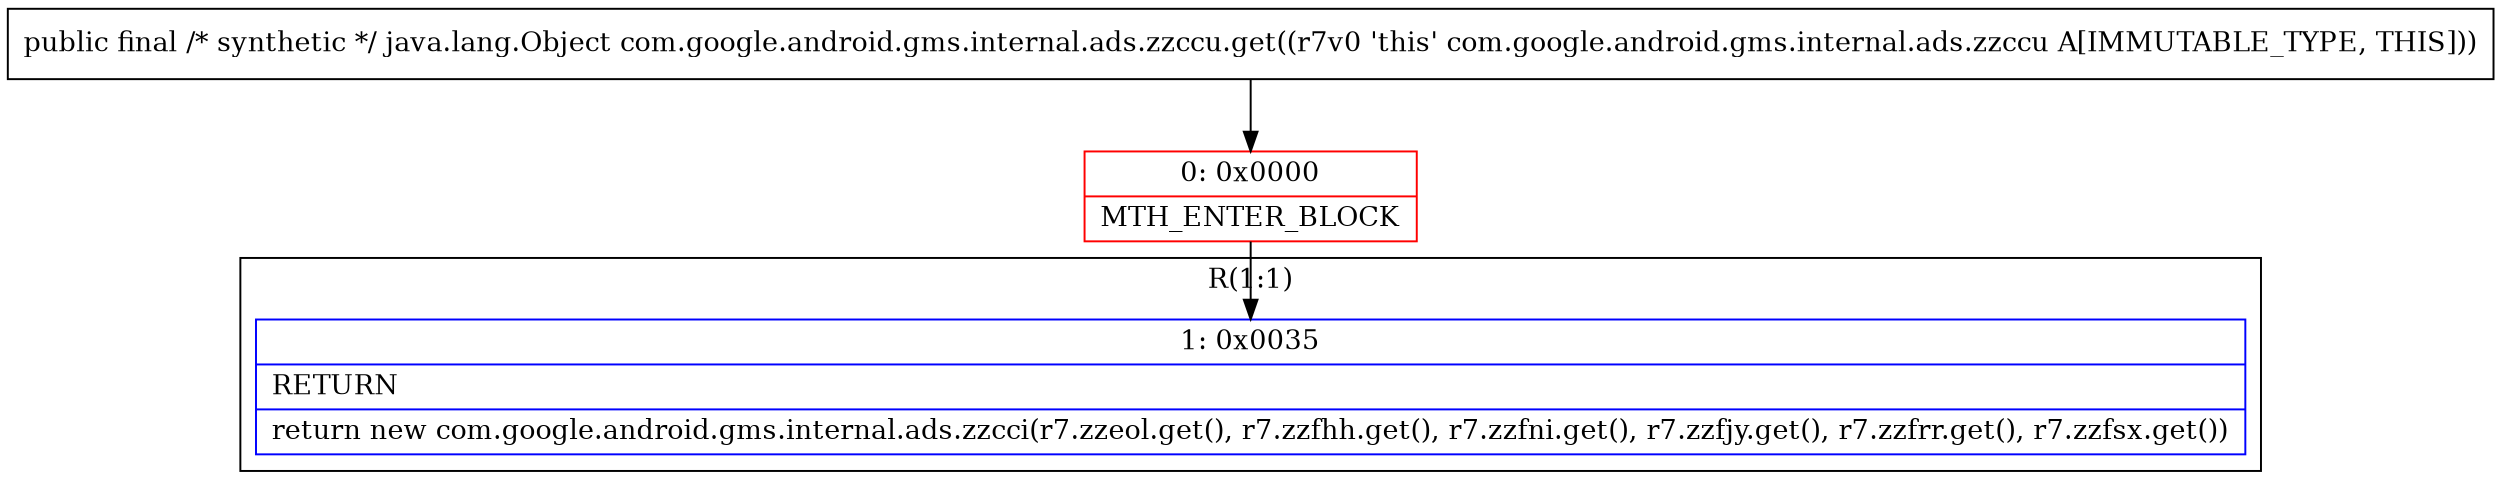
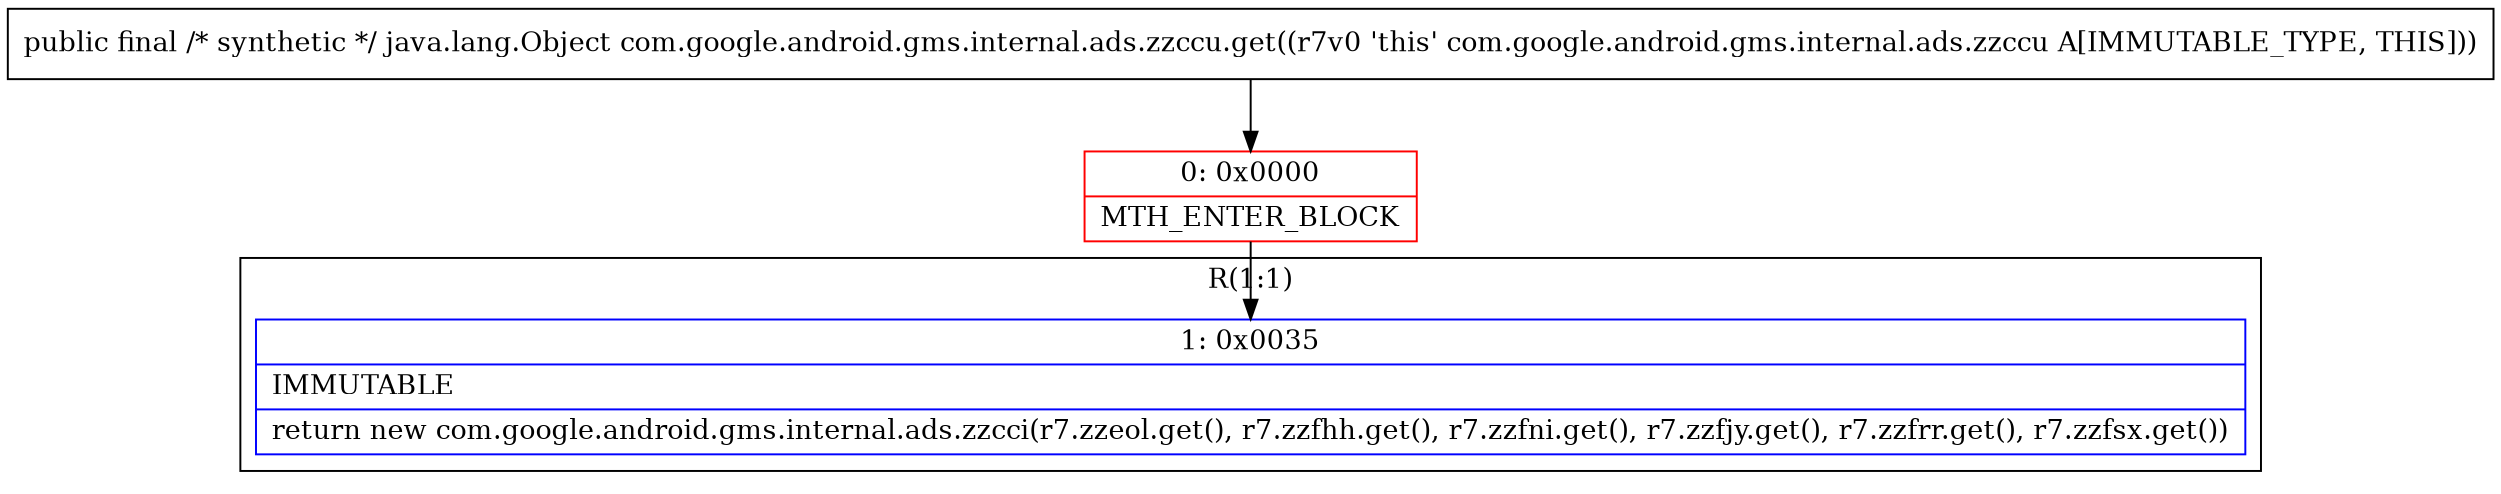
node "1: 0x0035": text "RETURN" -> "IMMUTABLE"
